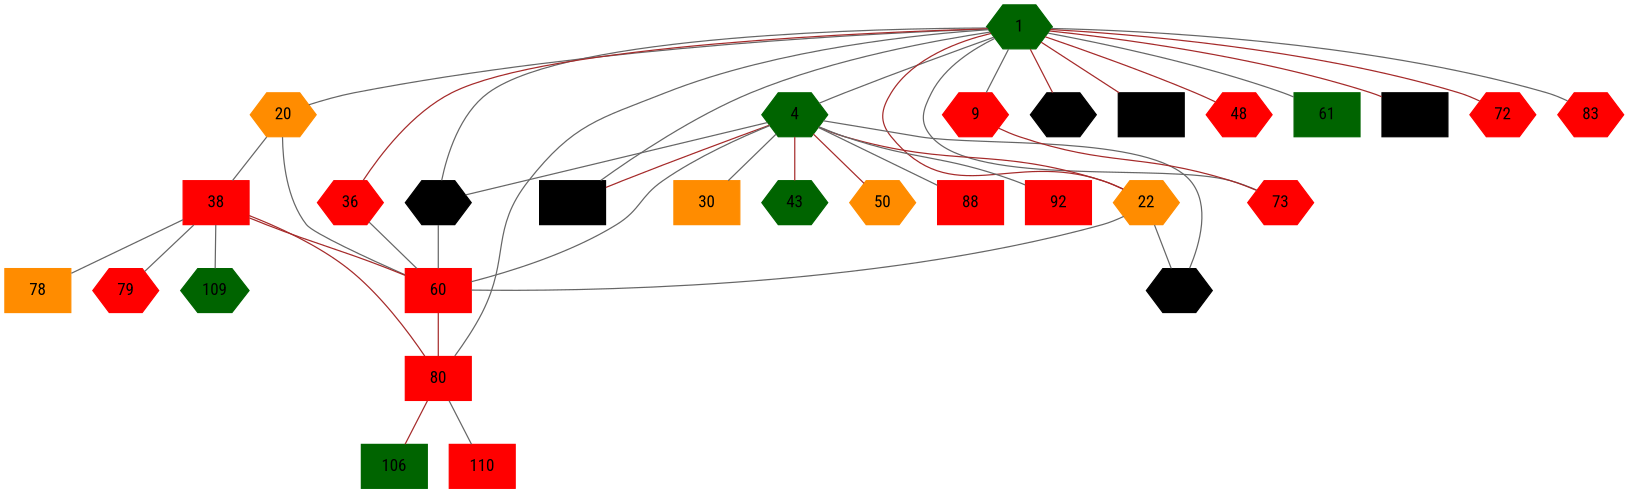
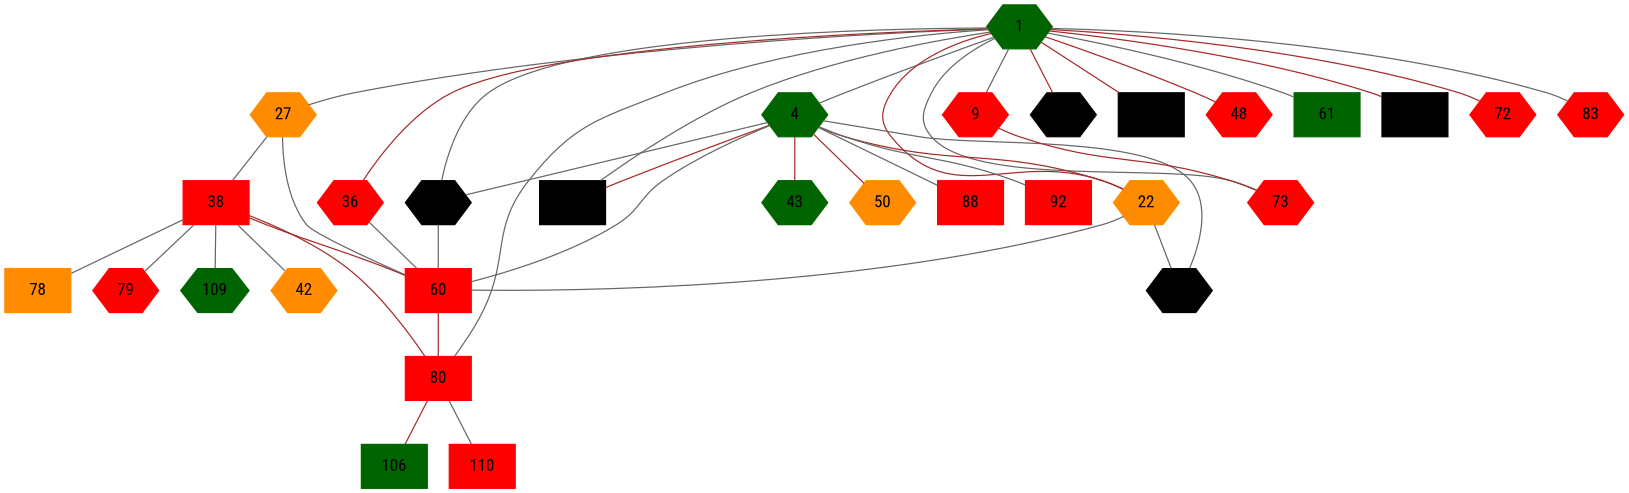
node "20": label "20" -> "27"
node "30": removed
node "42": added
